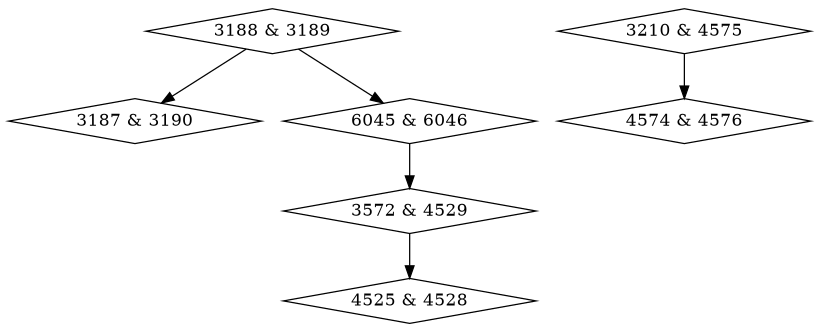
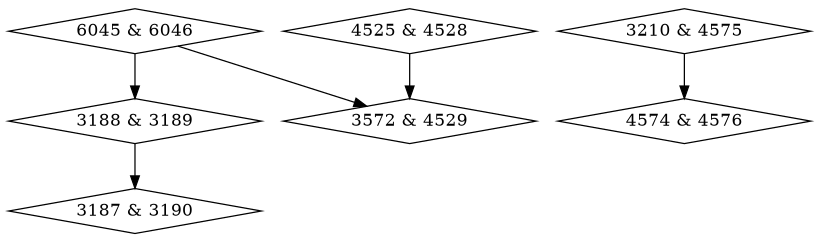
edge "3188 & 3189" -> "6045 & 6046": reversed
edge "3572 & 4529" -> "4525 & 4528": reversed
